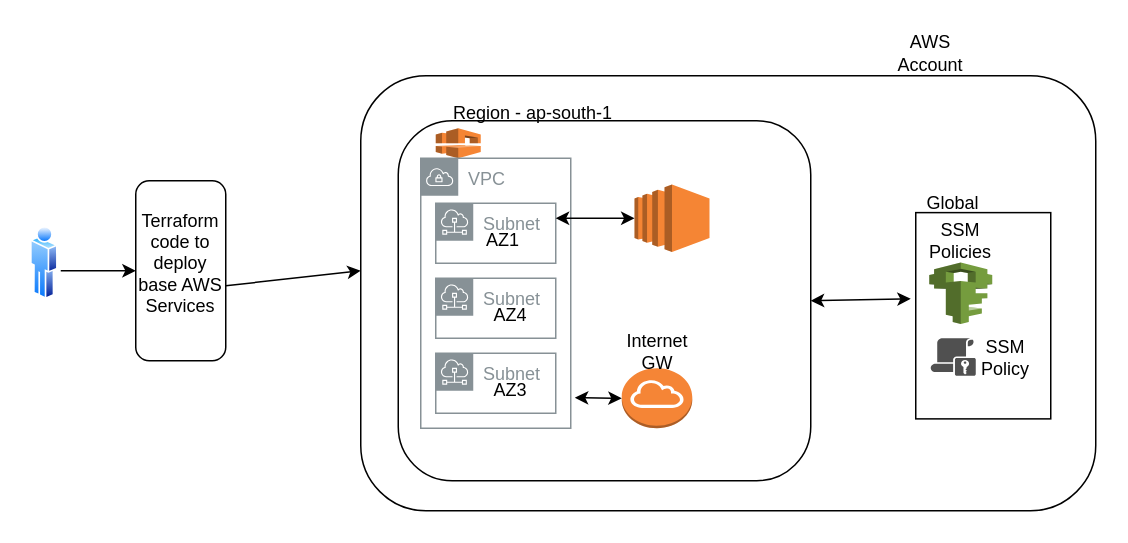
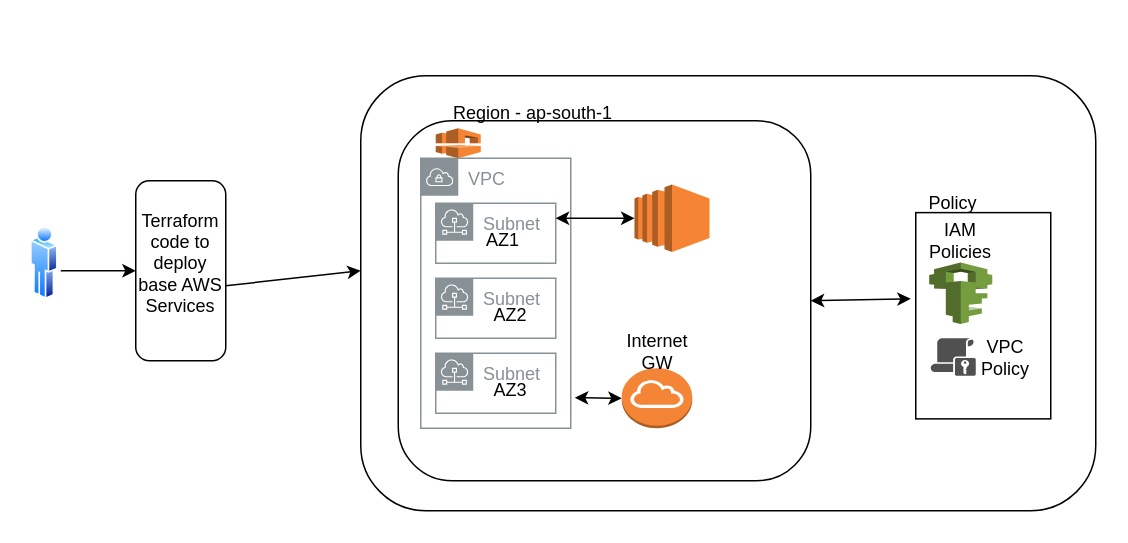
node "AWS Account": removed
node "Global": label "Global" -> "Policy"
node "SSM Policies": label "SSM Policies" -> "IAM Policies"
node "AZ4": label "AZ4" -> "AZ2"
node "SSM Policy": label "SSM Policy" -> "VPC Policy"
